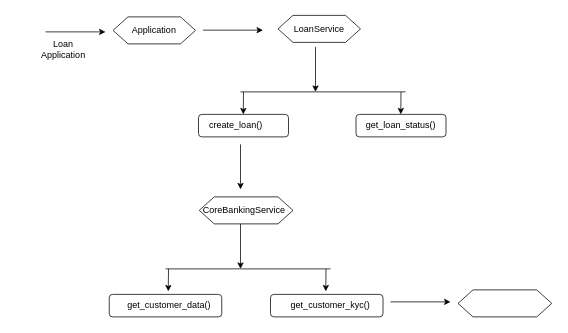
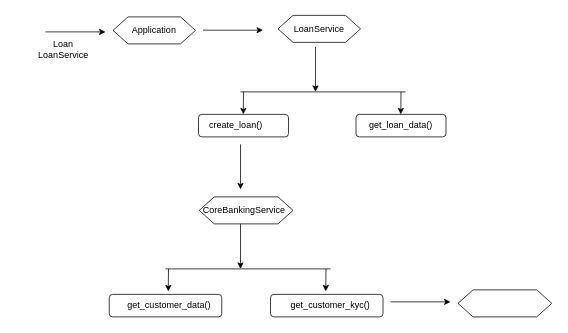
node "Loan Application": label "Loan Application" -> "Loan LoanService"
node "get_loan_status()": label "get_loan_status()" -> "get_loan_data()"
